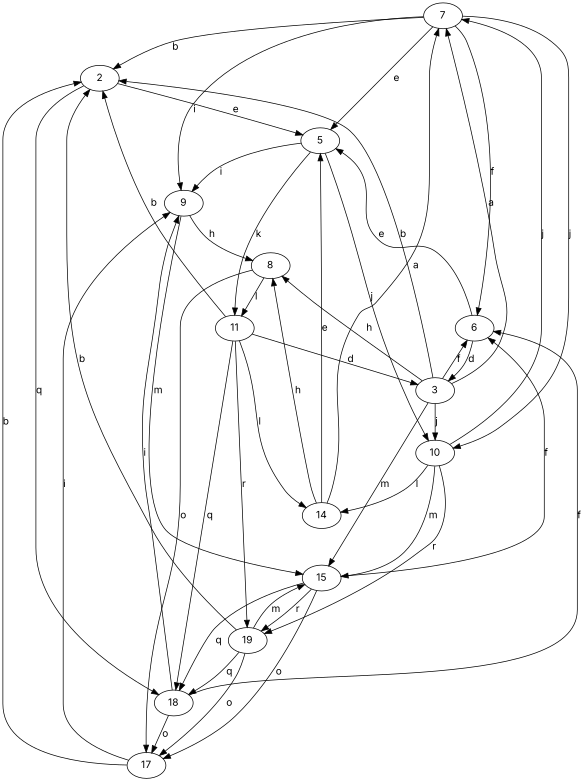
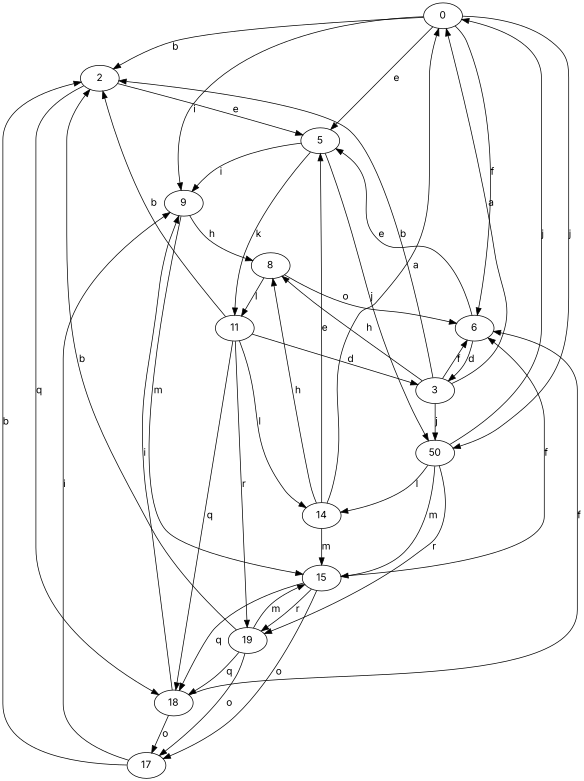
node "7": label "7" -> "0"
node "10": label "10" -> "50"
edge "3" -> "15": now "14" -> "15"
edge "8" -> "17": now "8" -> "6"
